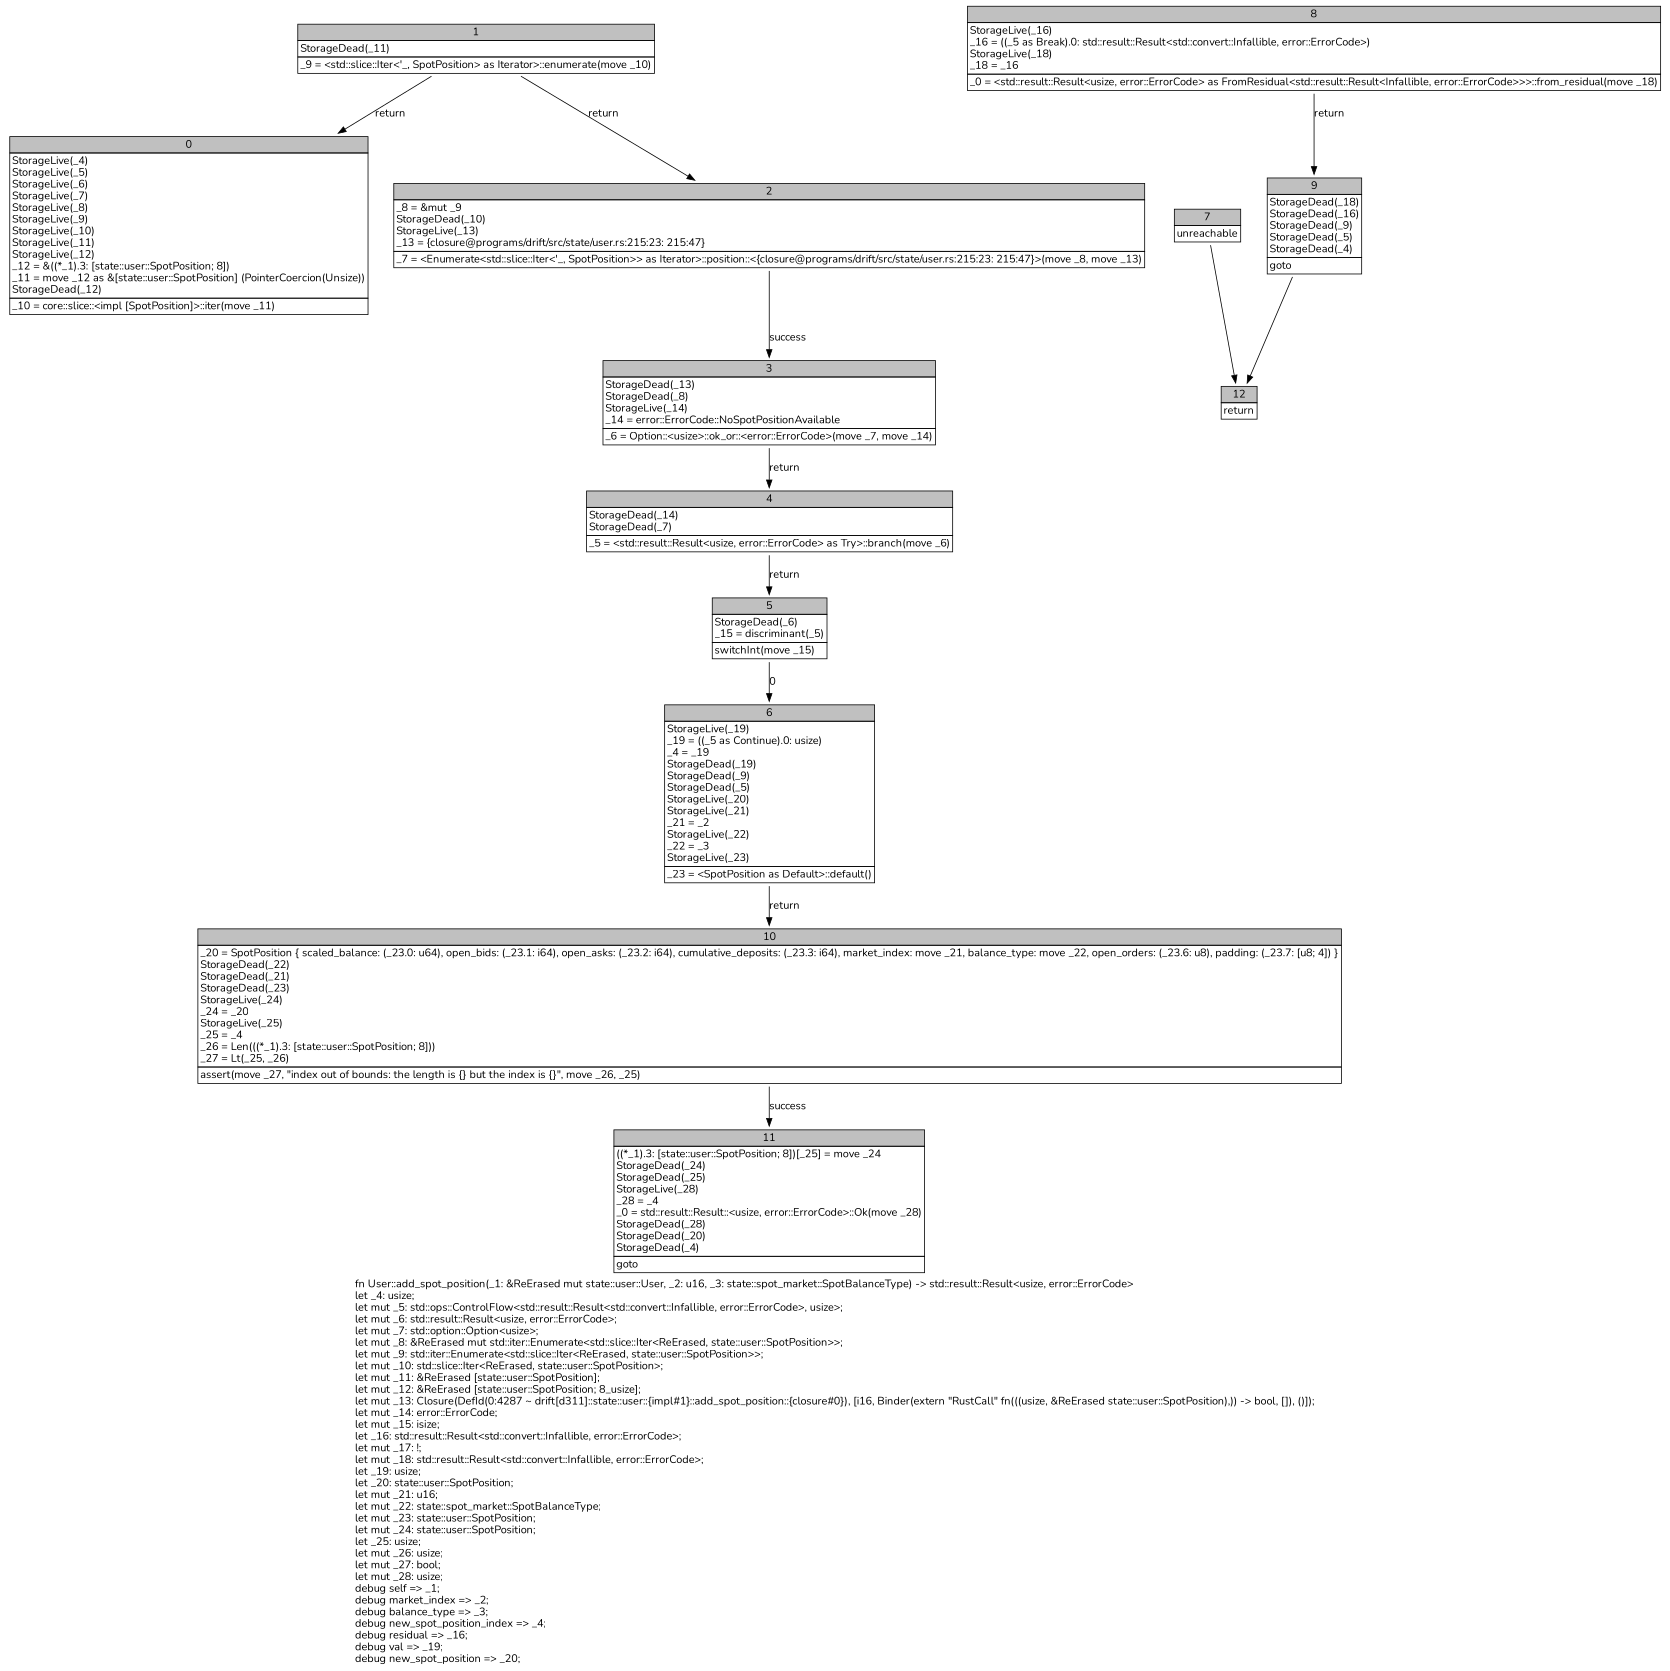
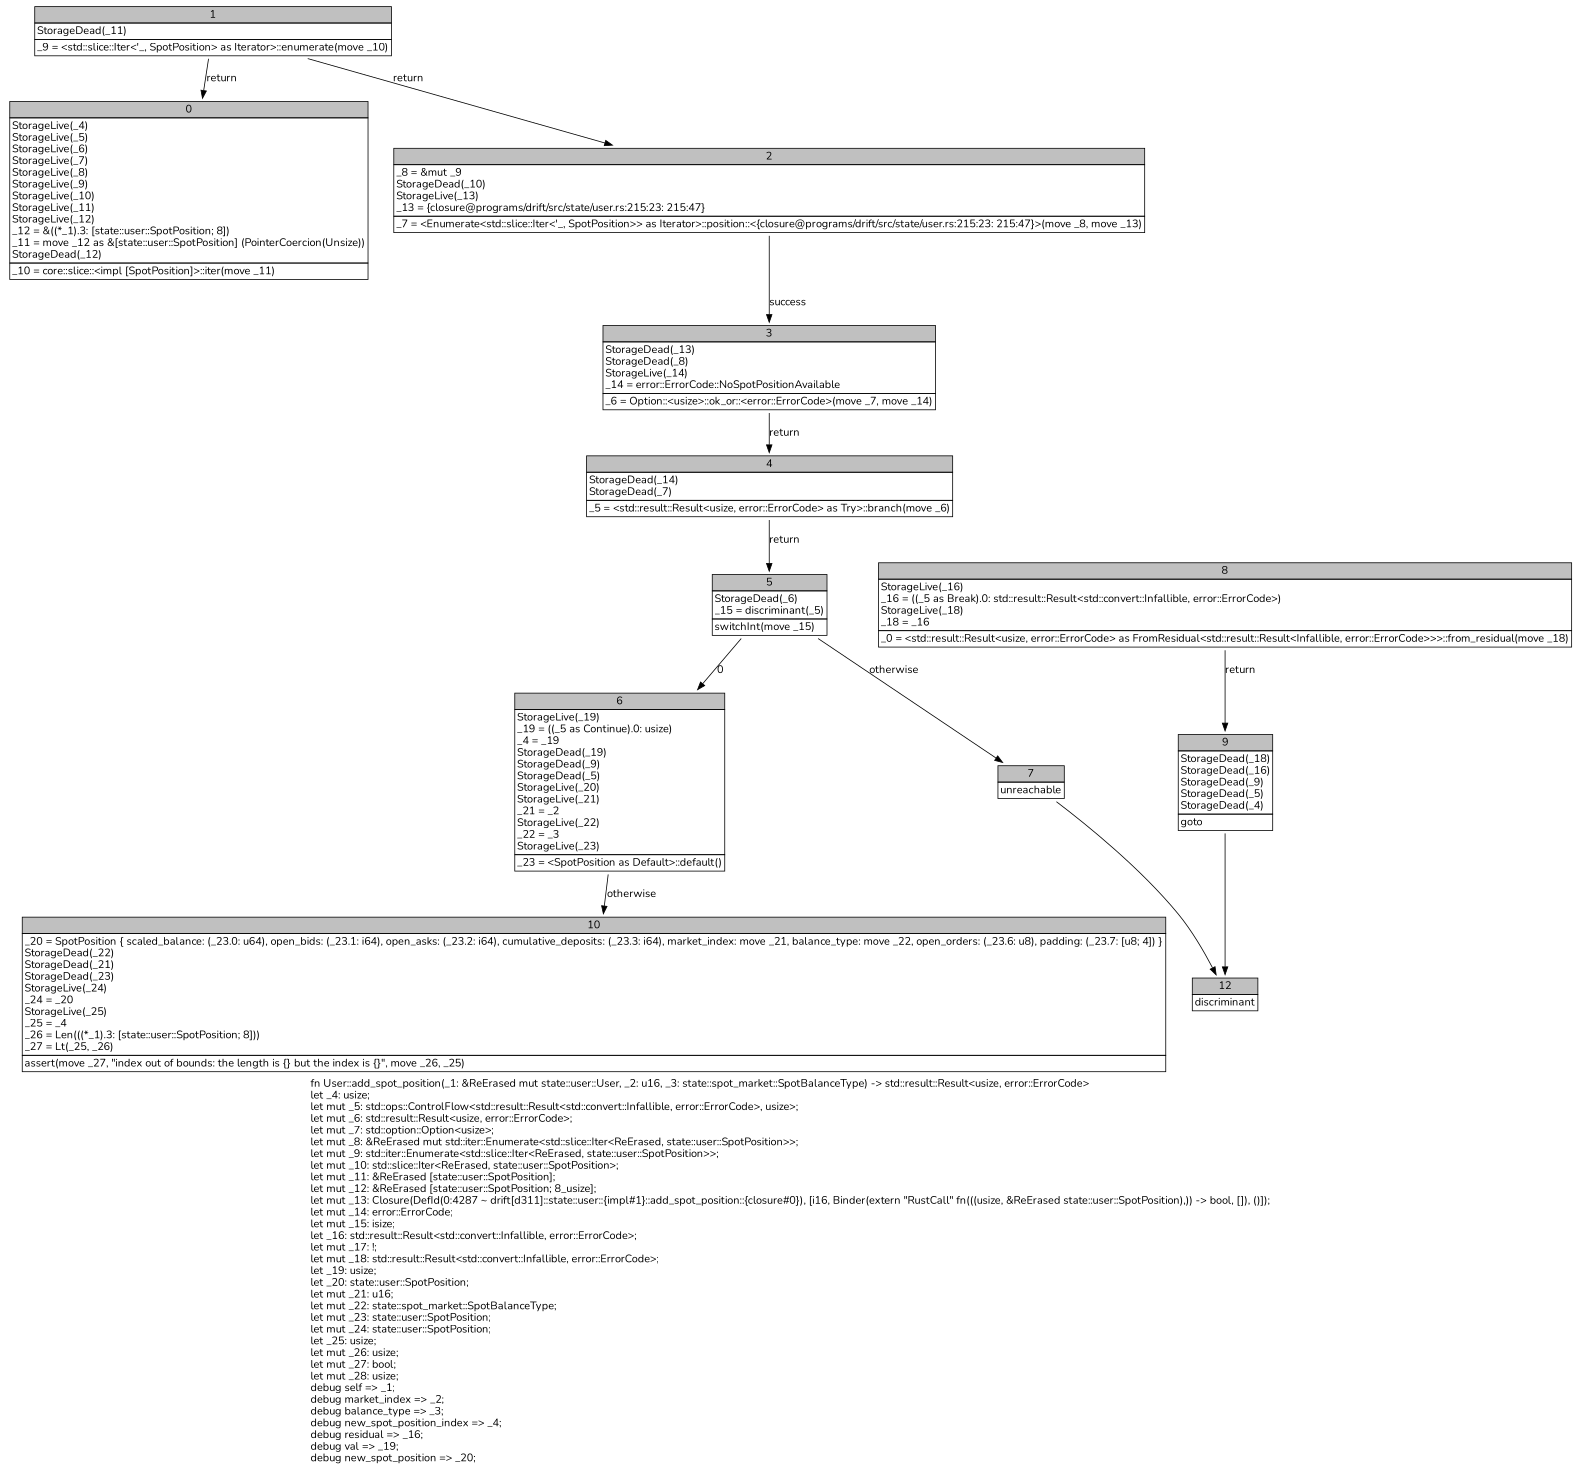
node "12": text "return" -> "discriminant"
edge "5" -> "7": added, label "otherwise"
edge "6" -> "10": label "return" -> "otherwise"
node "11": removed
